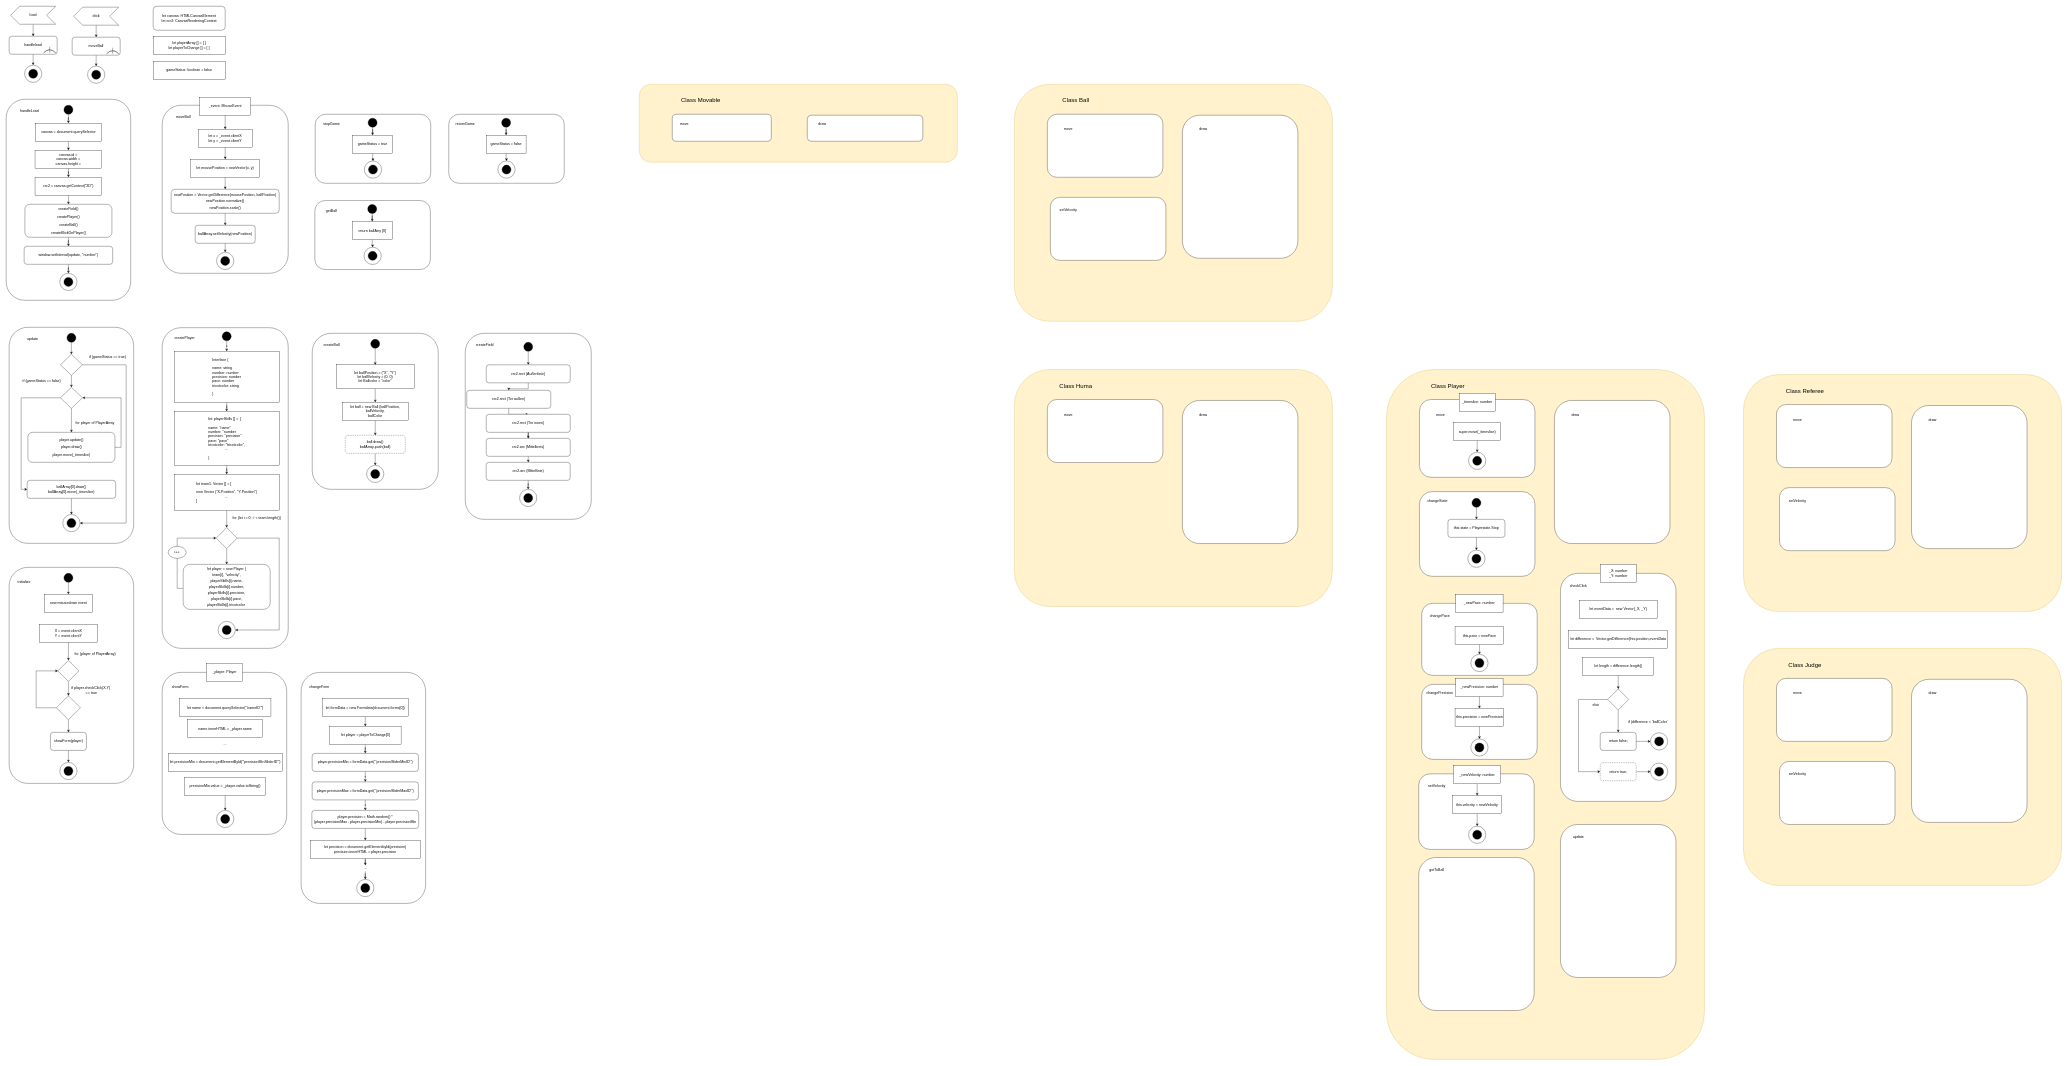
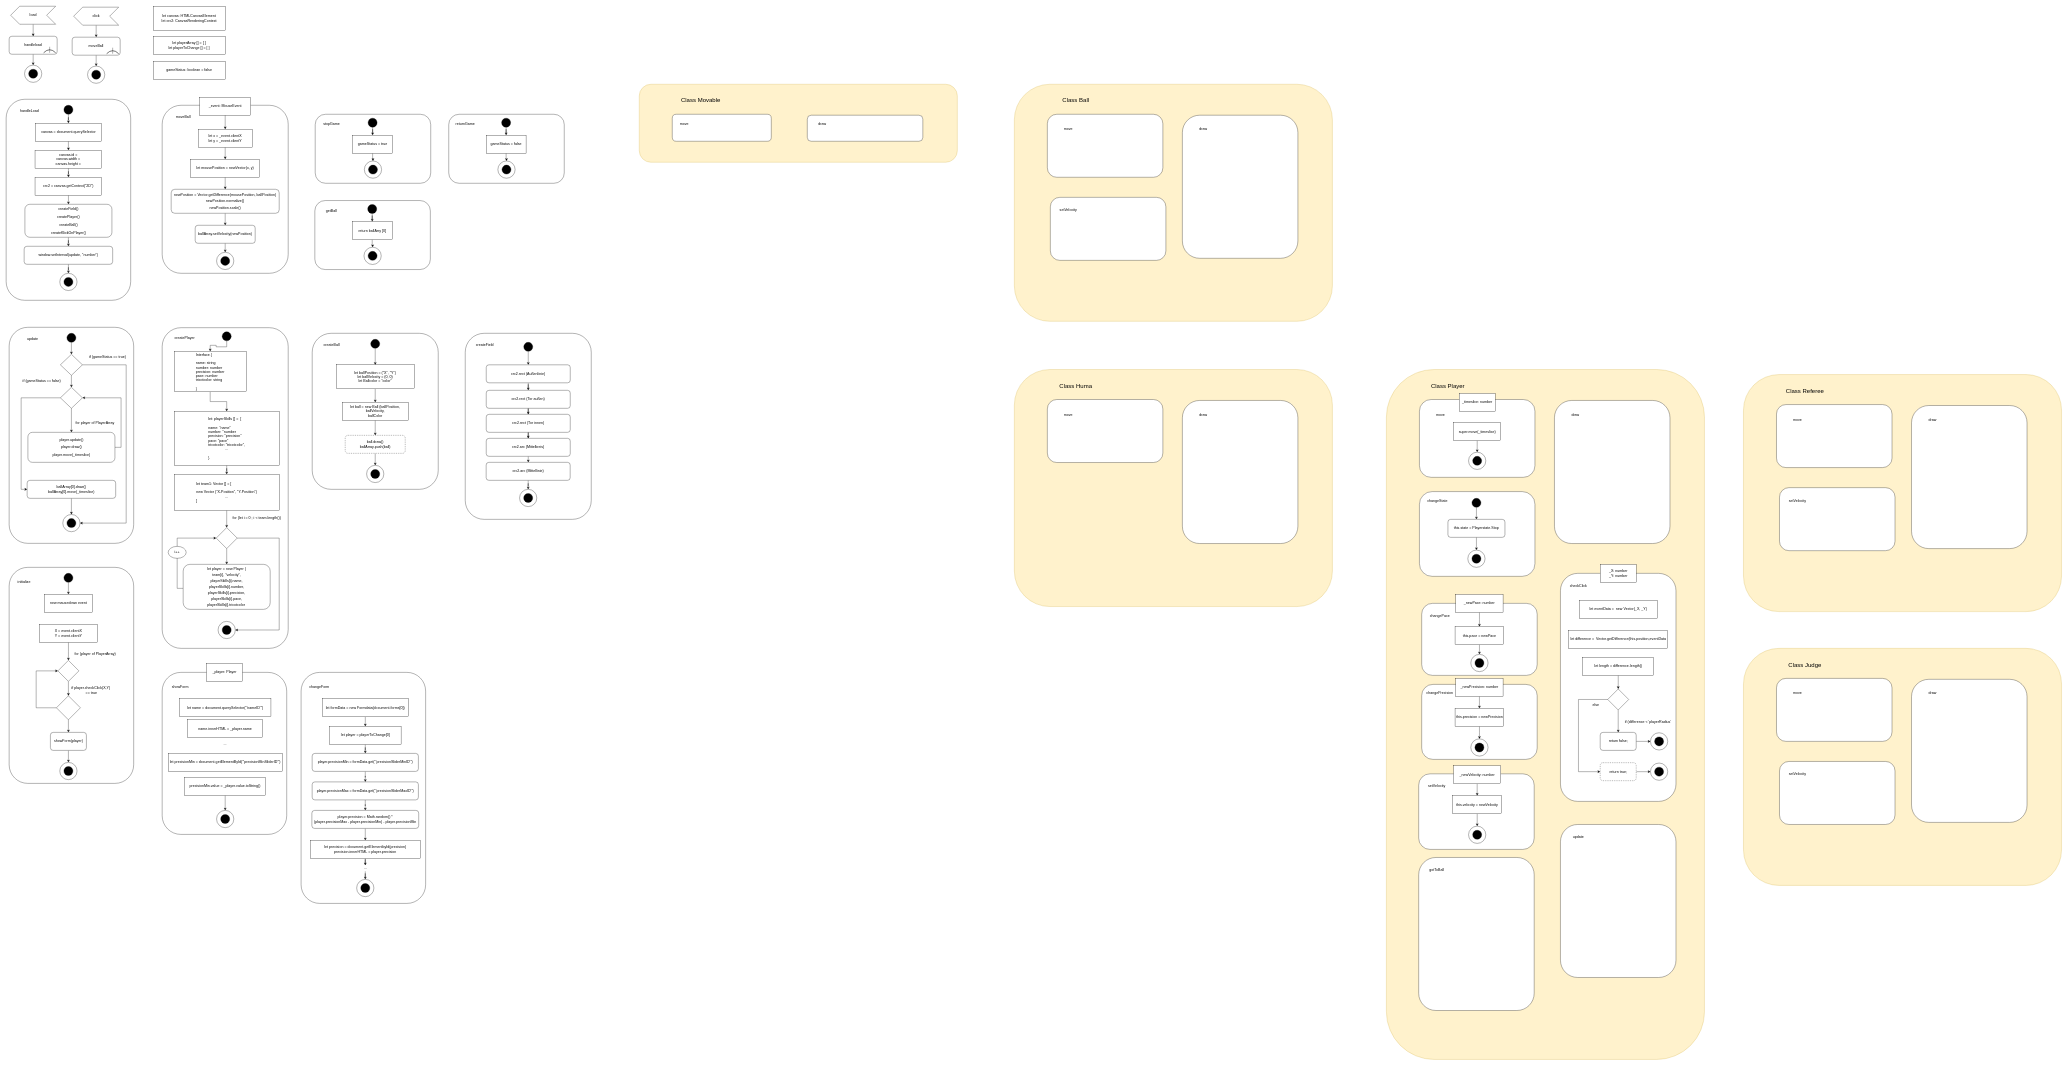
node "let canvas: HTMLCanvasElement let crc2: CanvasRenderingContext": shape rounded rectangle -> rectangle
node "Interface { name: string number: number precision: number pace: number tricotcolor: string }": size 105x51 -> 72x41
node "crc2.rect (Tor außen)": moved (509, 399) -> (528, 399)
edge "_newPace: number" -> "this.pace = newPace": added
node "if (difference < 'ballColor'": label "if (difference < 'ballColor'" -> "if (difference < 'playerRadius'"
